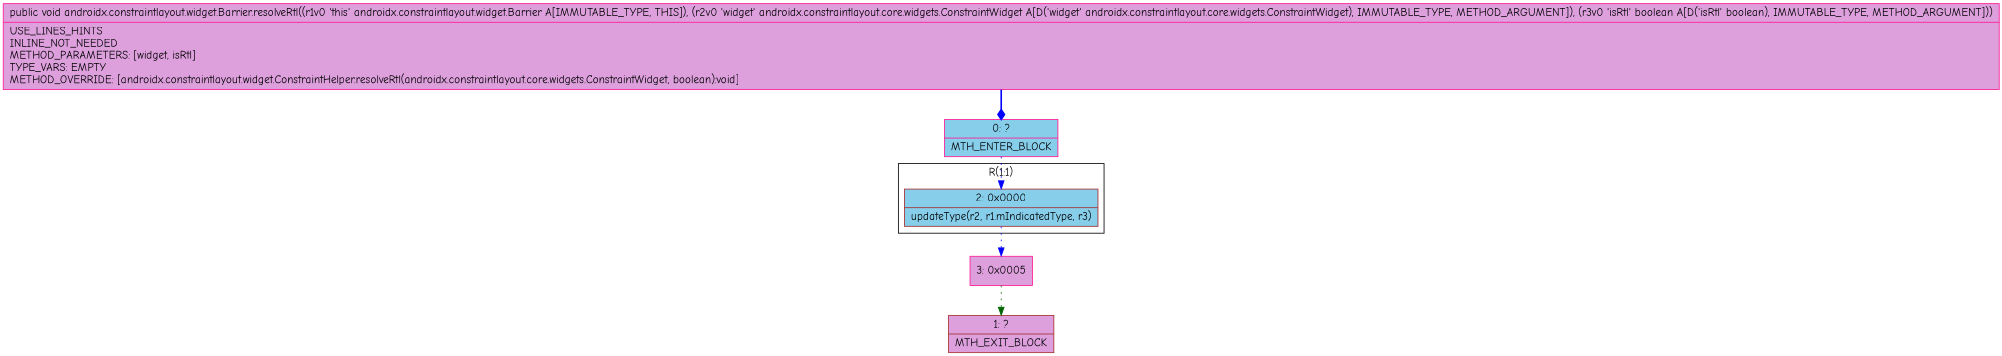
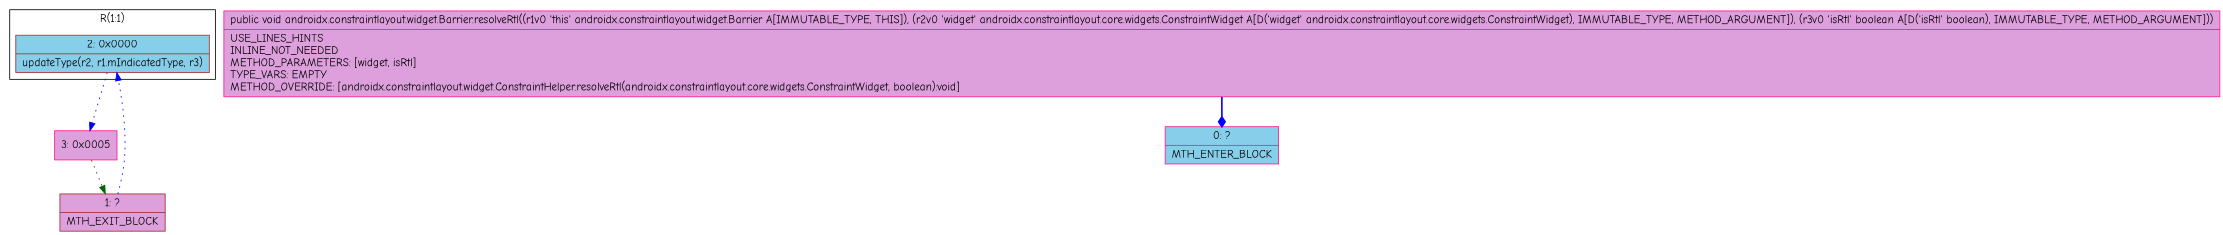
edge "0: ?" -> "2: 0x0000": now "1: ?" -> "2: 0x0000"
